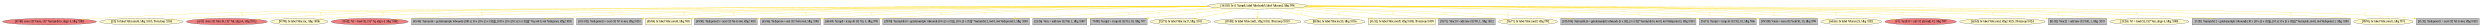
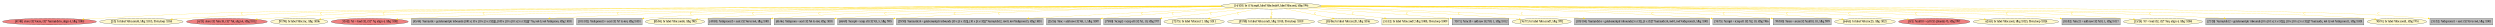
node "[83/84]  br label %for.cond4, !dbg !983": shape box -> ellipse
